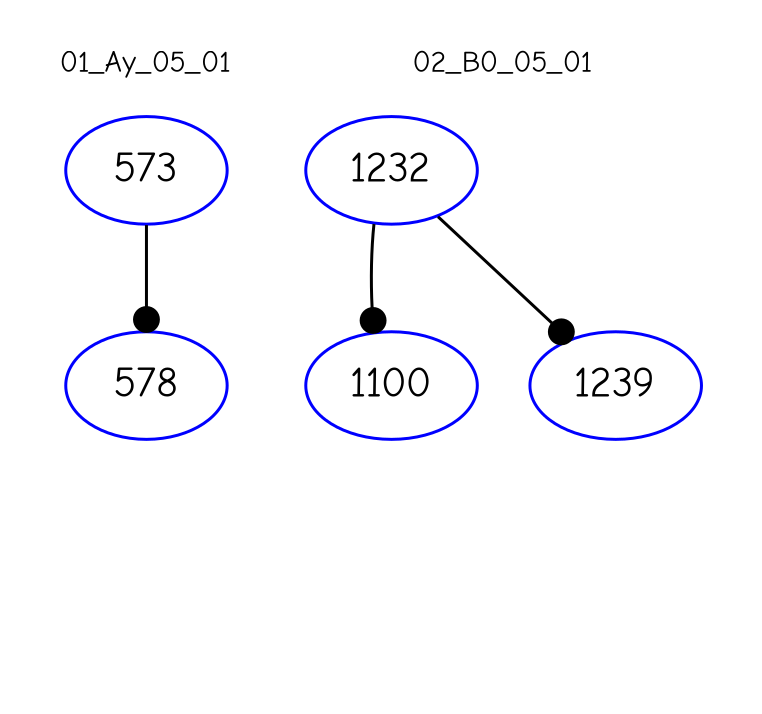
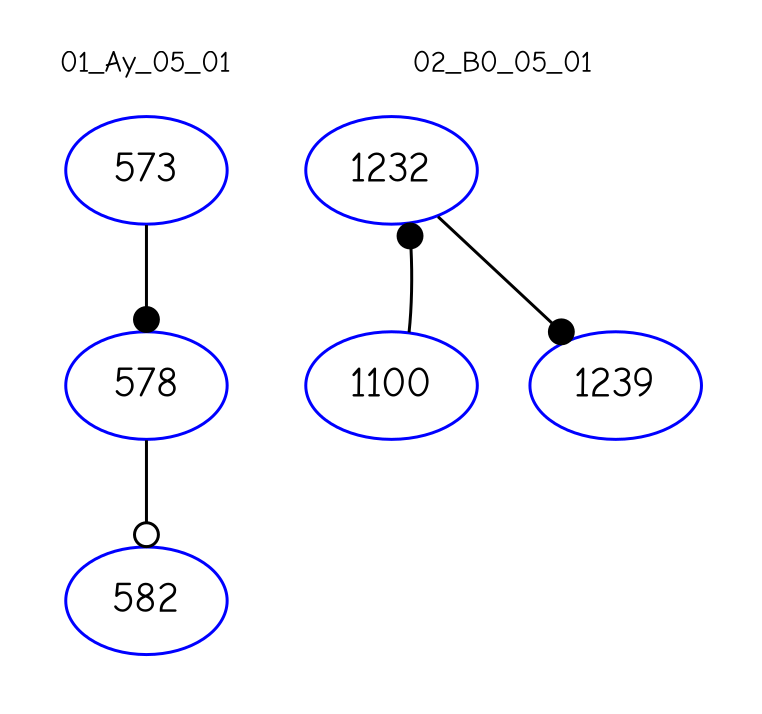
edge "1232" -> "1100": reversed
node "582": added
